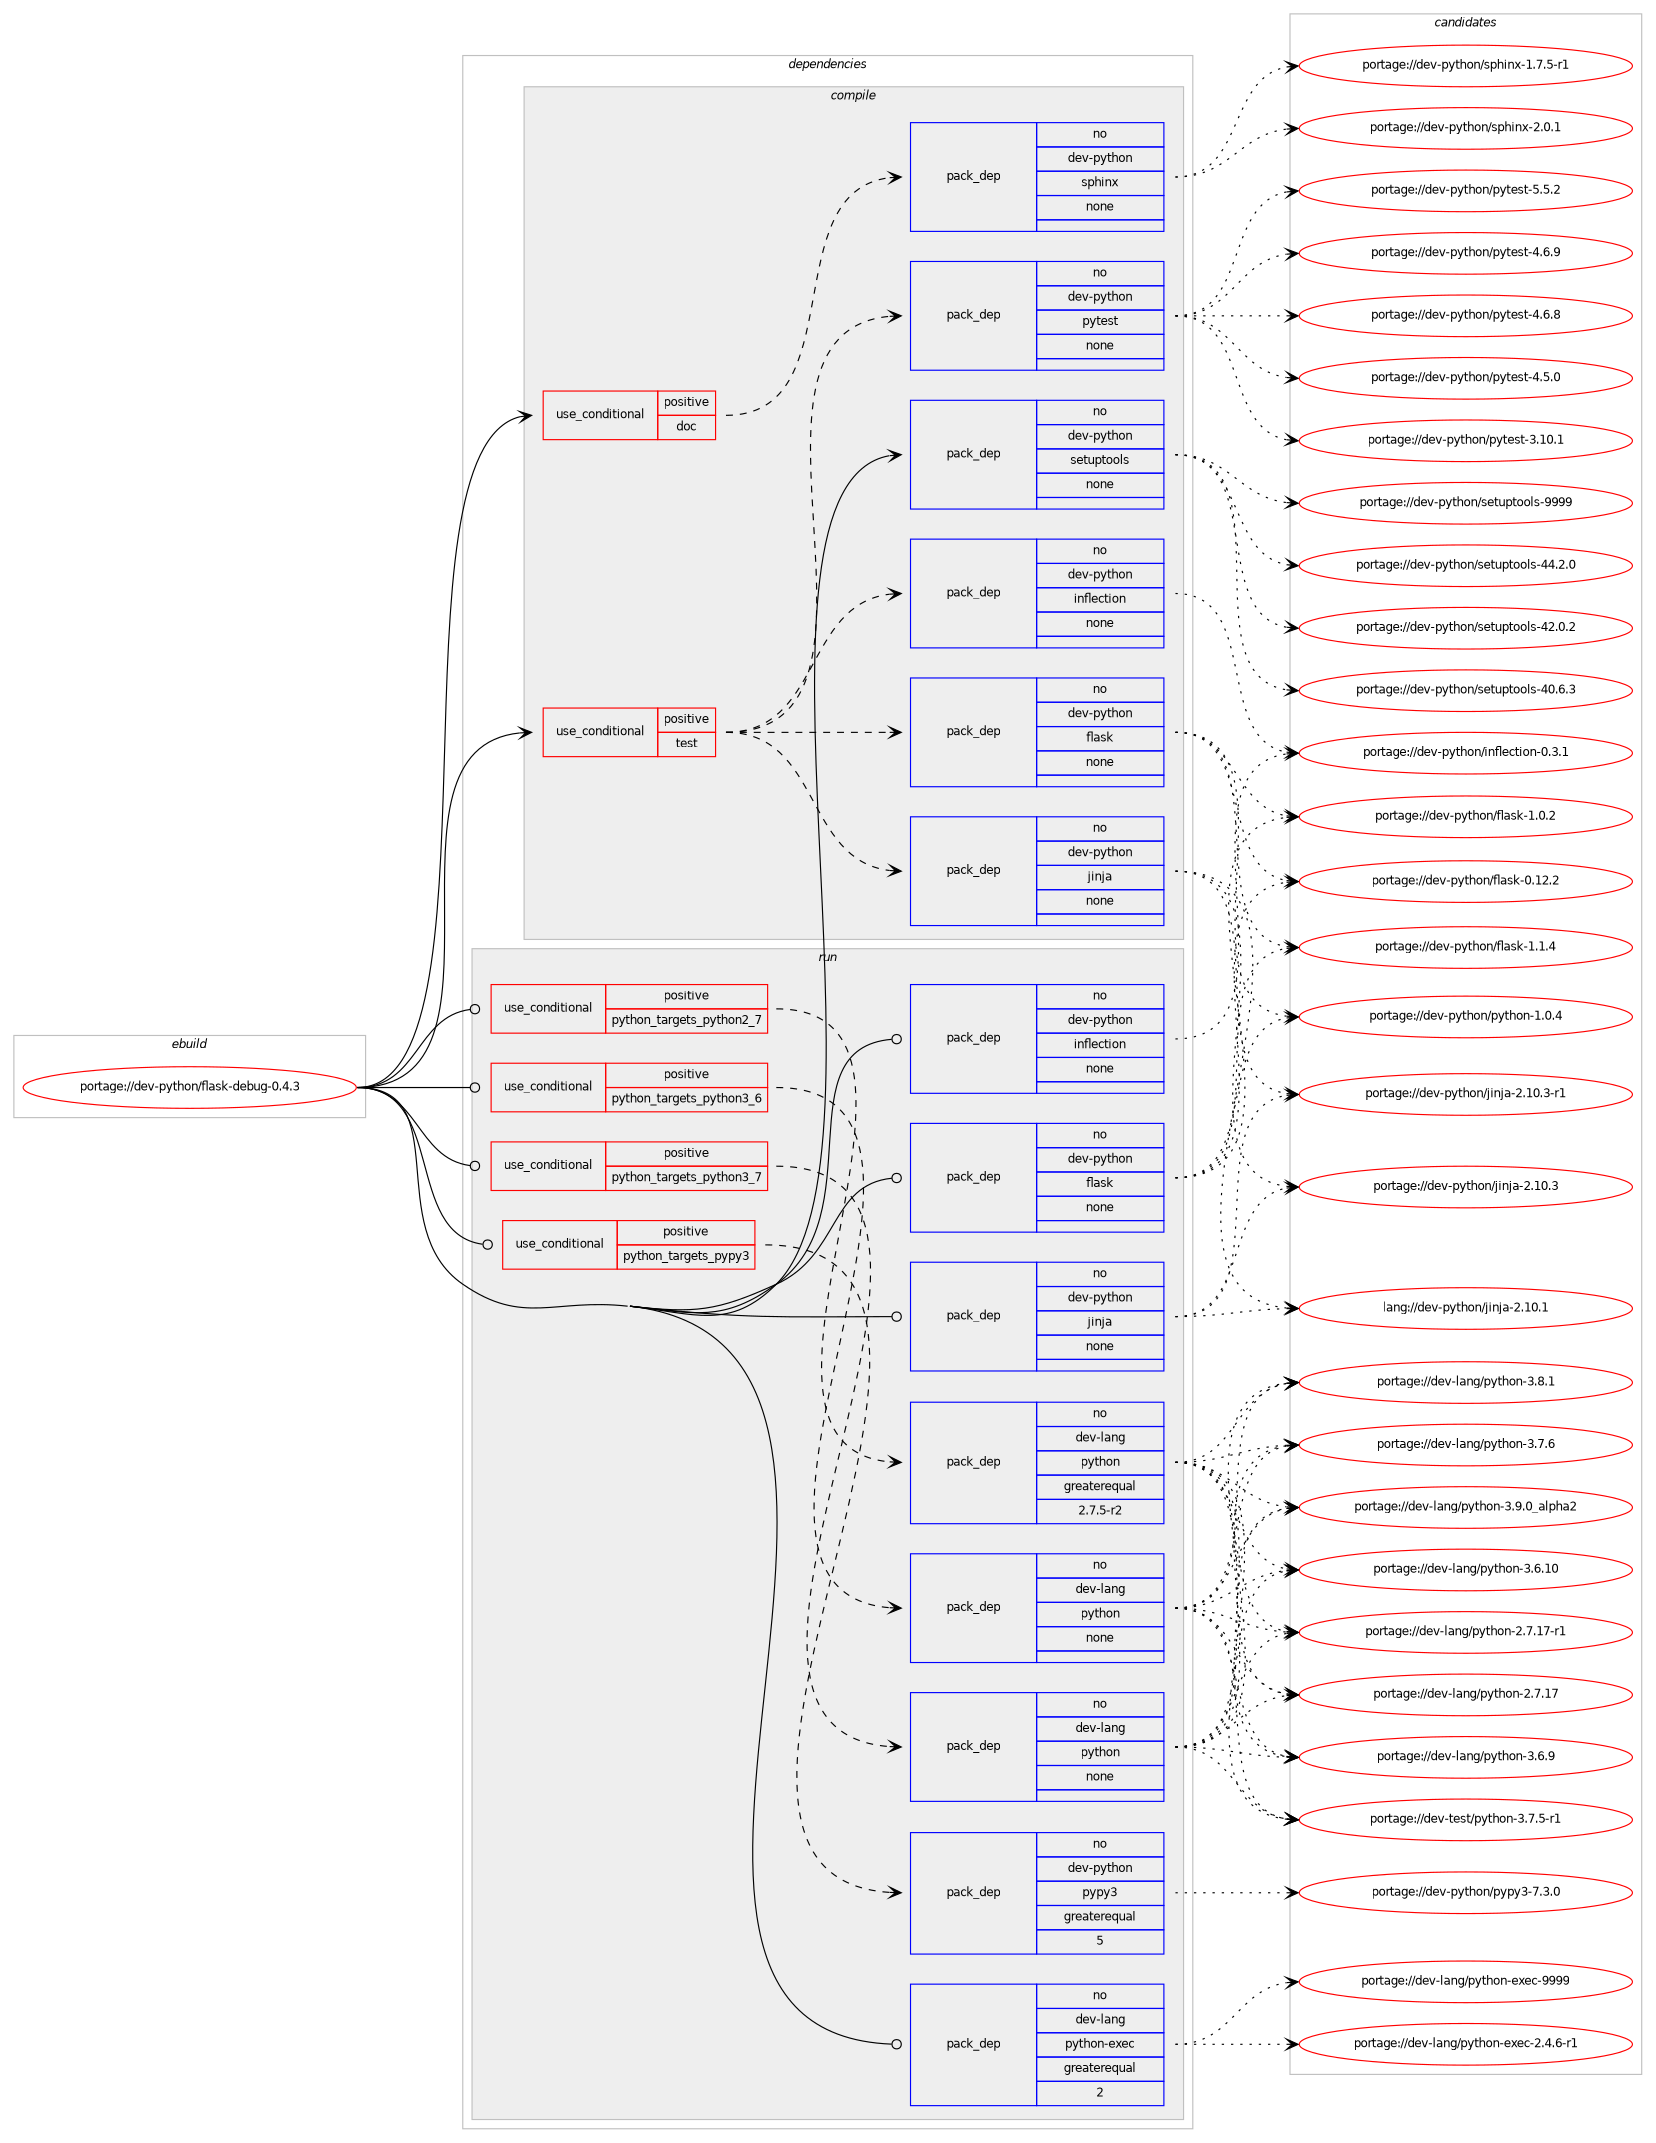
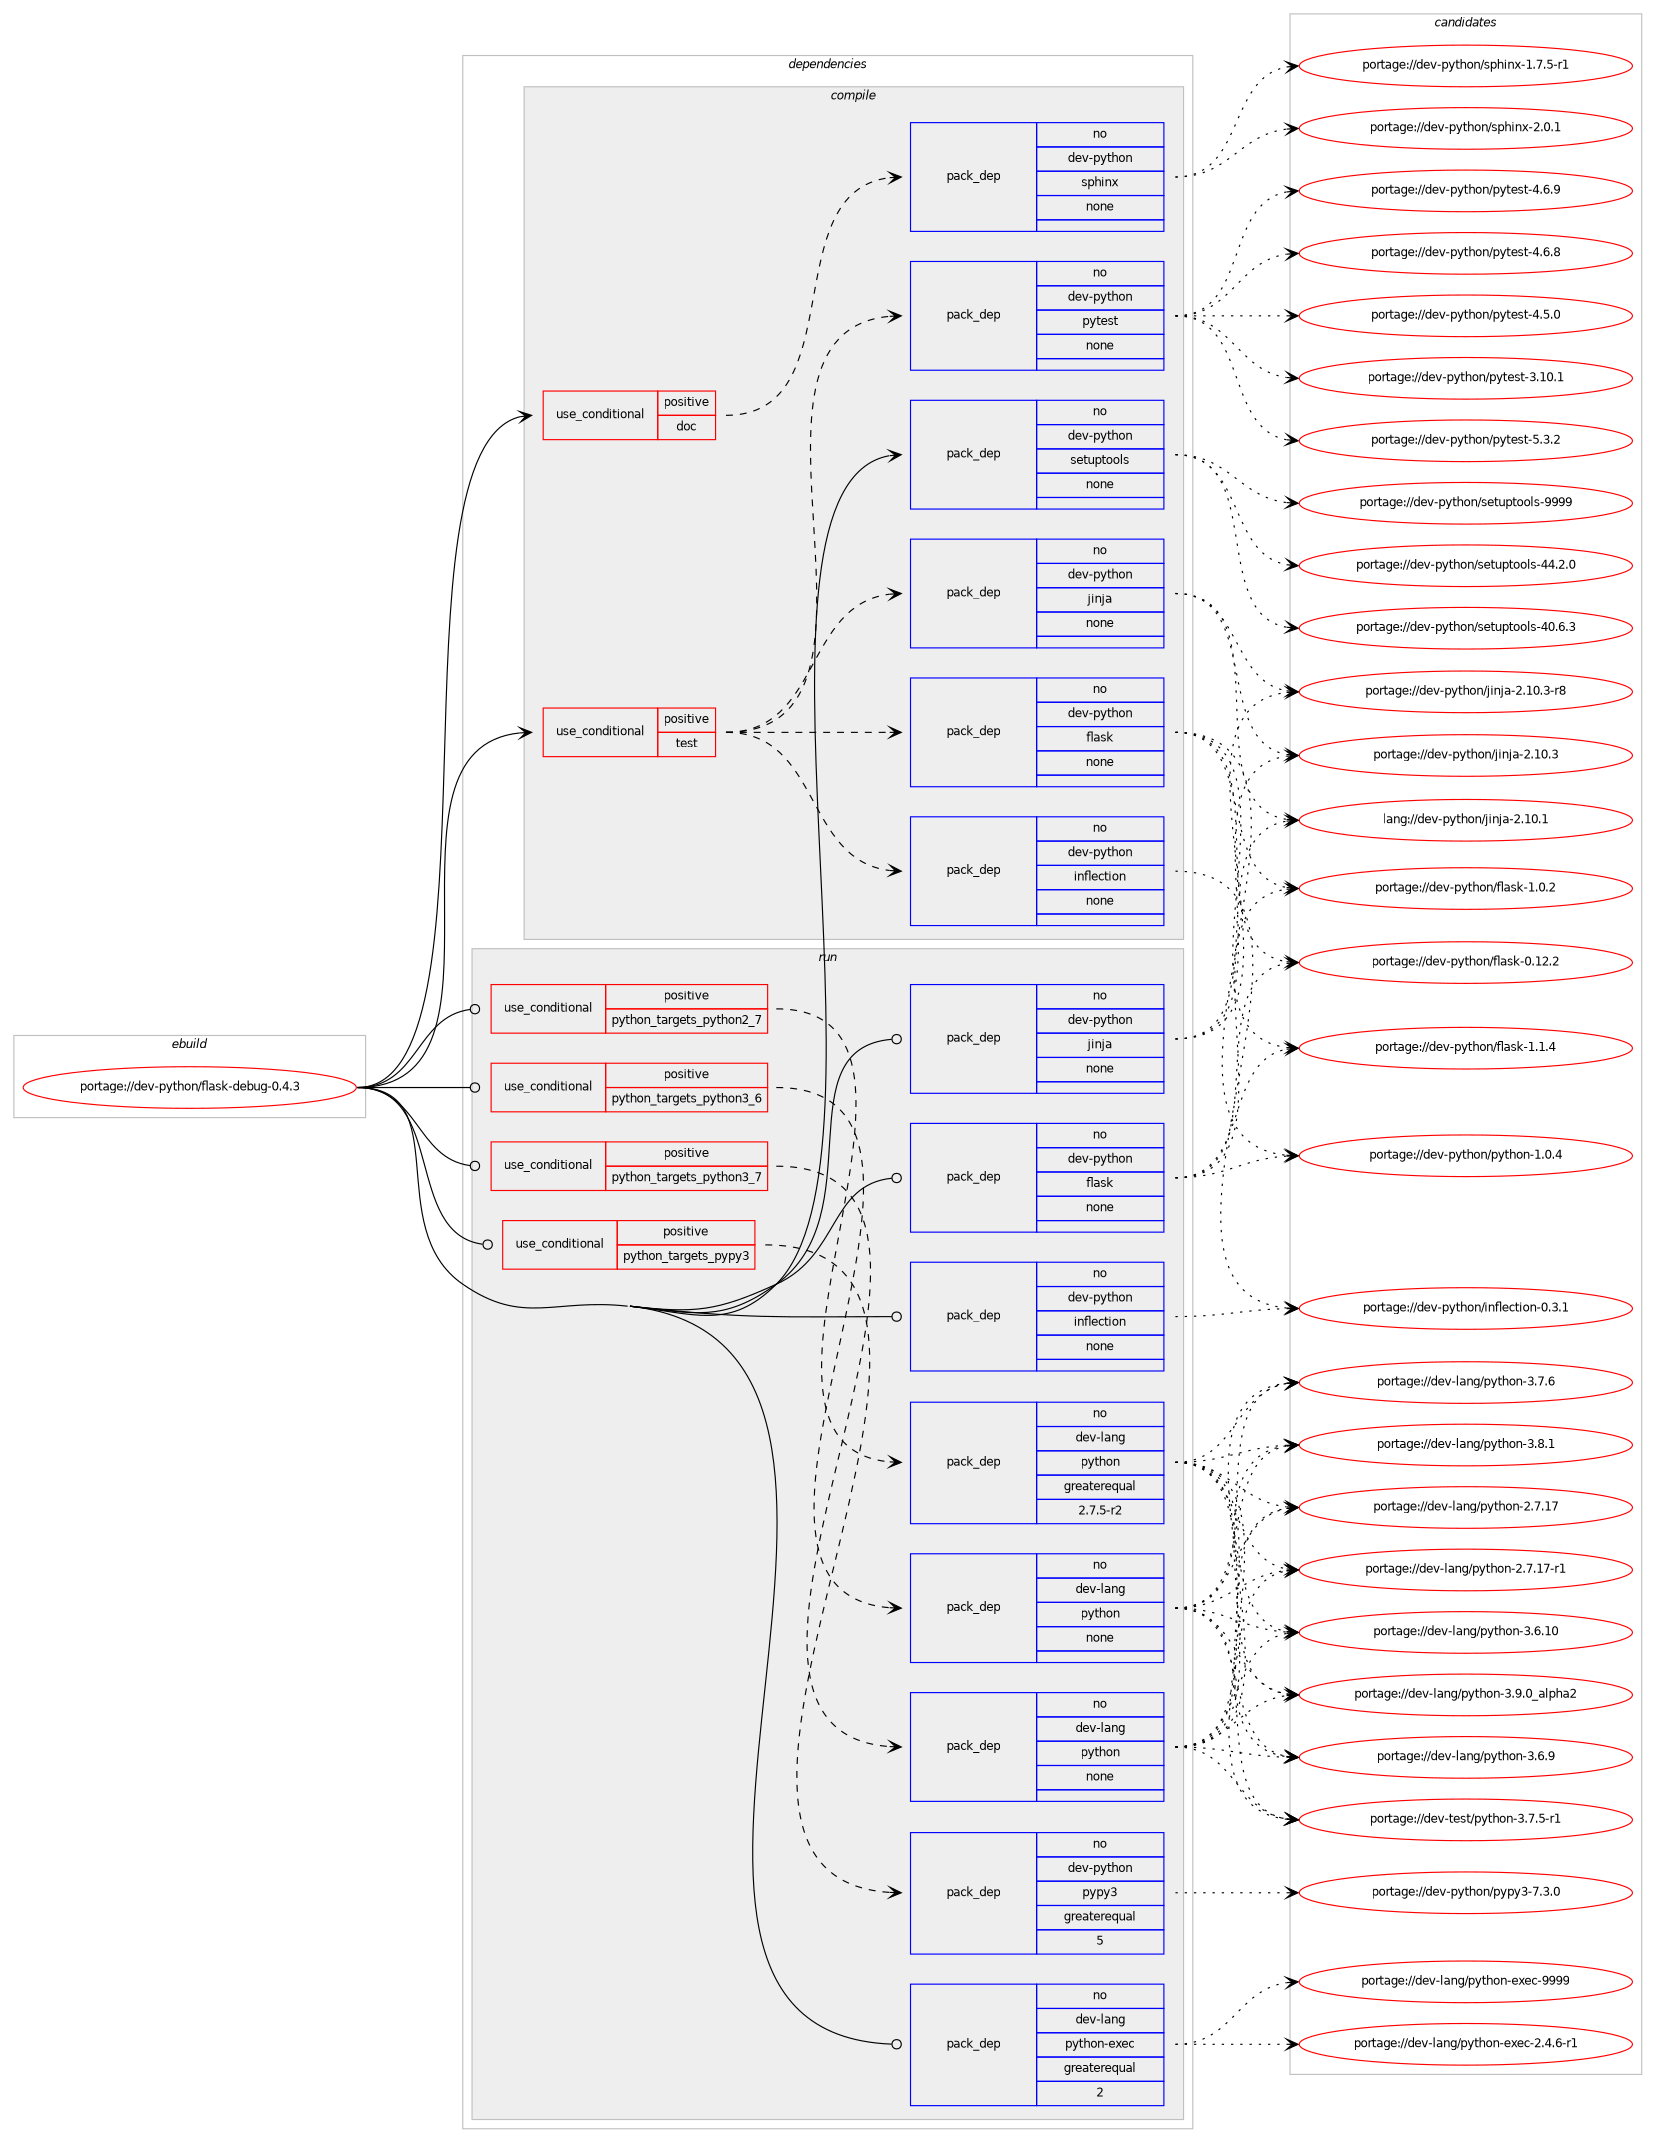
node "portage://dev-python/pytest-5.5.2": label "portage://dev-python/pytest-5.5.2" -> "portage://dev-python/pytest-5.3.2"
node "portage://dev-python/setuptools-42.0.2": removed
node "portage://dev-python/jinja-2.10.3-r1": label "portage://dev-python/jinja-2.10.3-r1" -> "portage://dev-python/jinja-2.10.3-r8"
